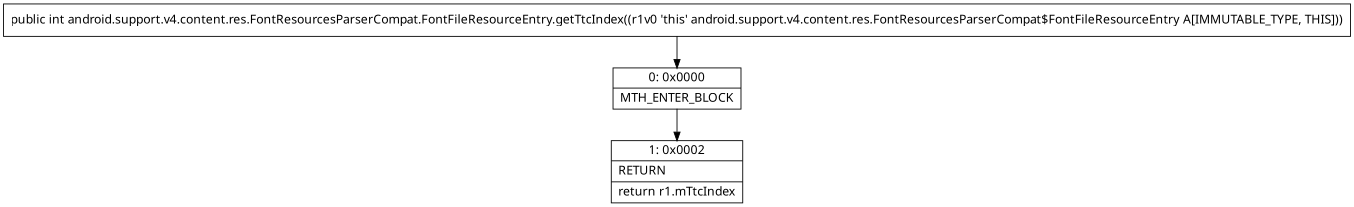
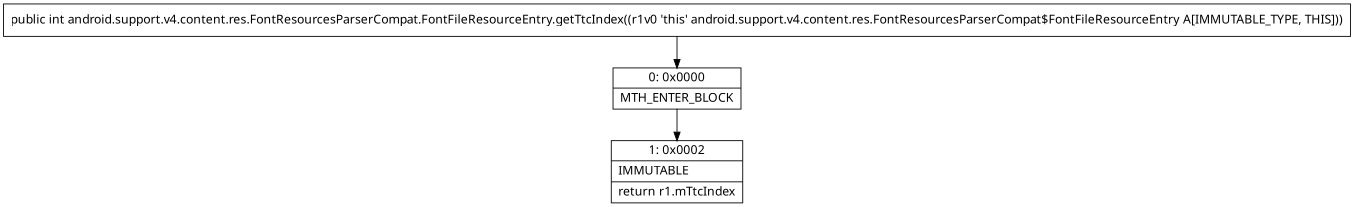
node "1: 0x0002": text "RETURN" -> "IMMUTABLE"
